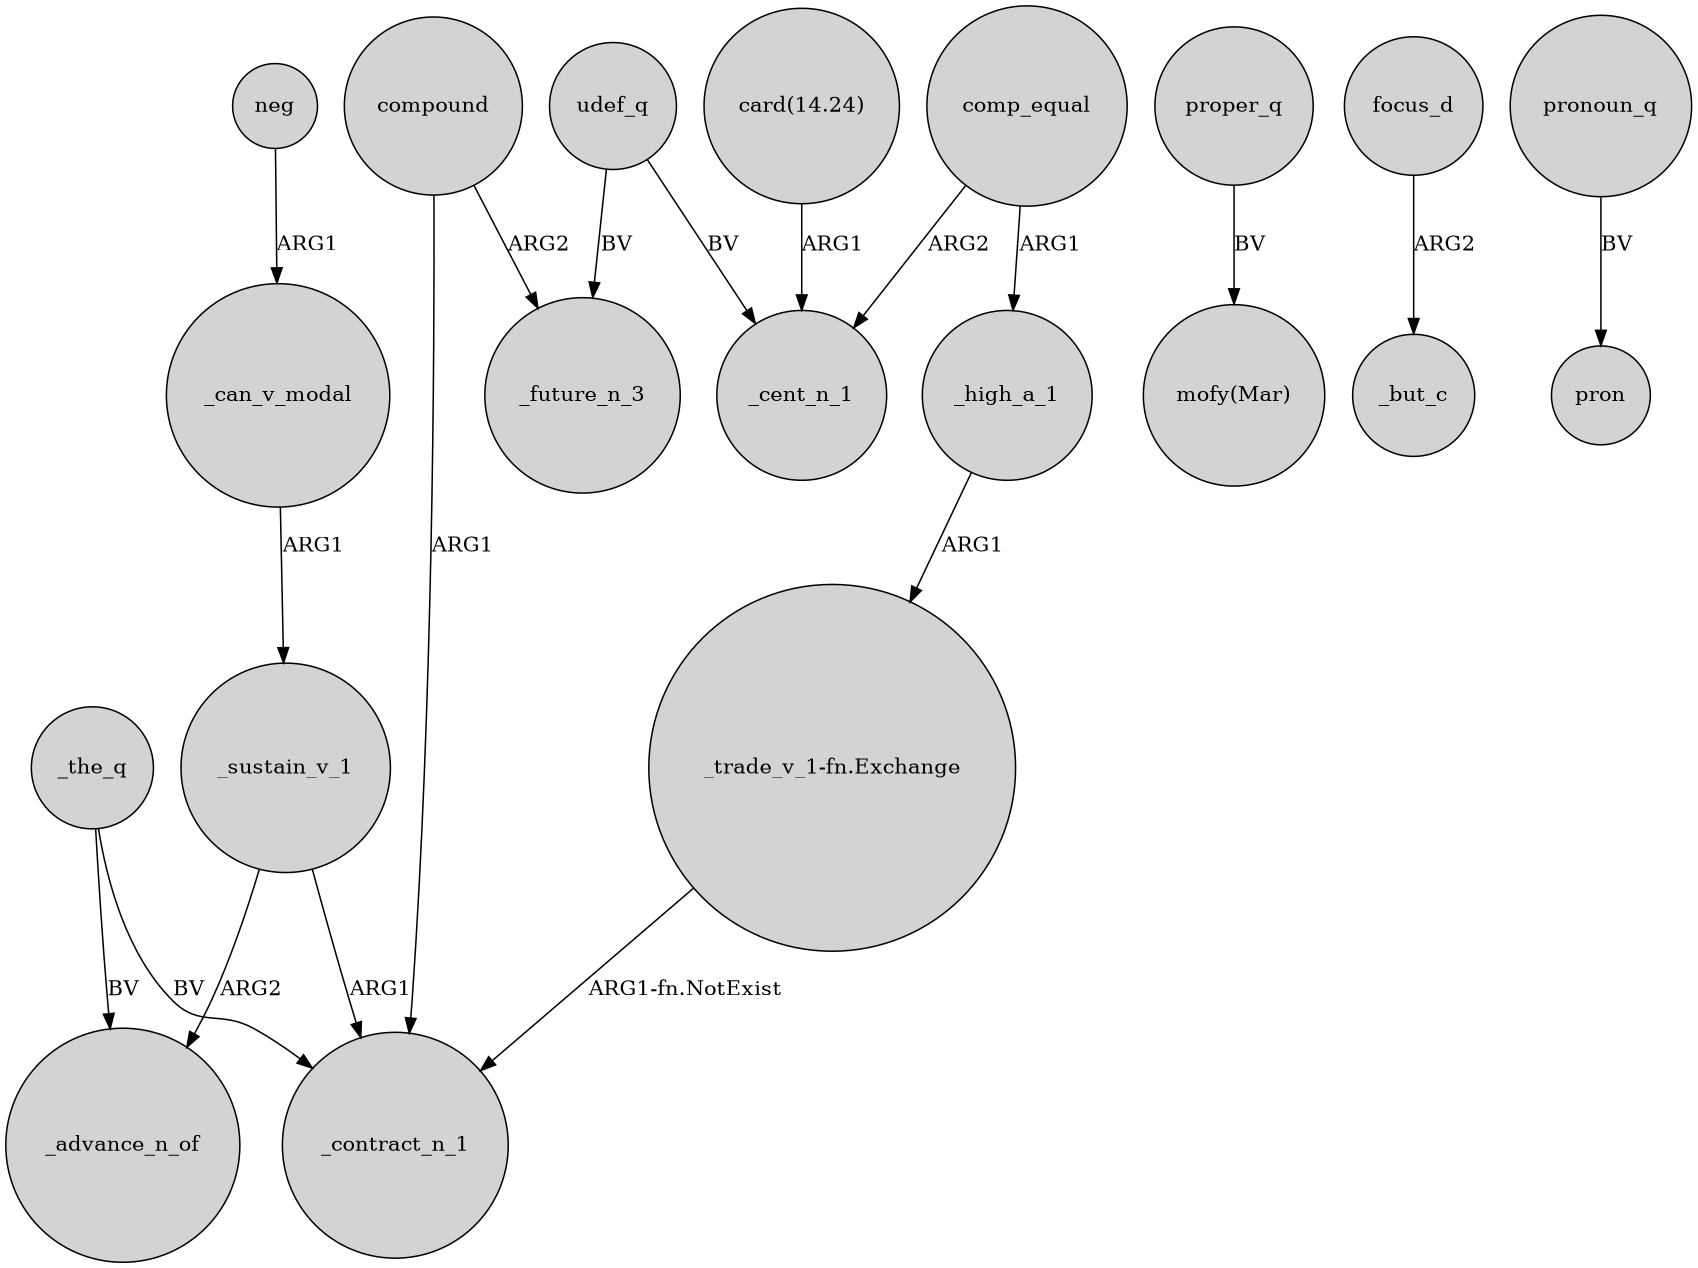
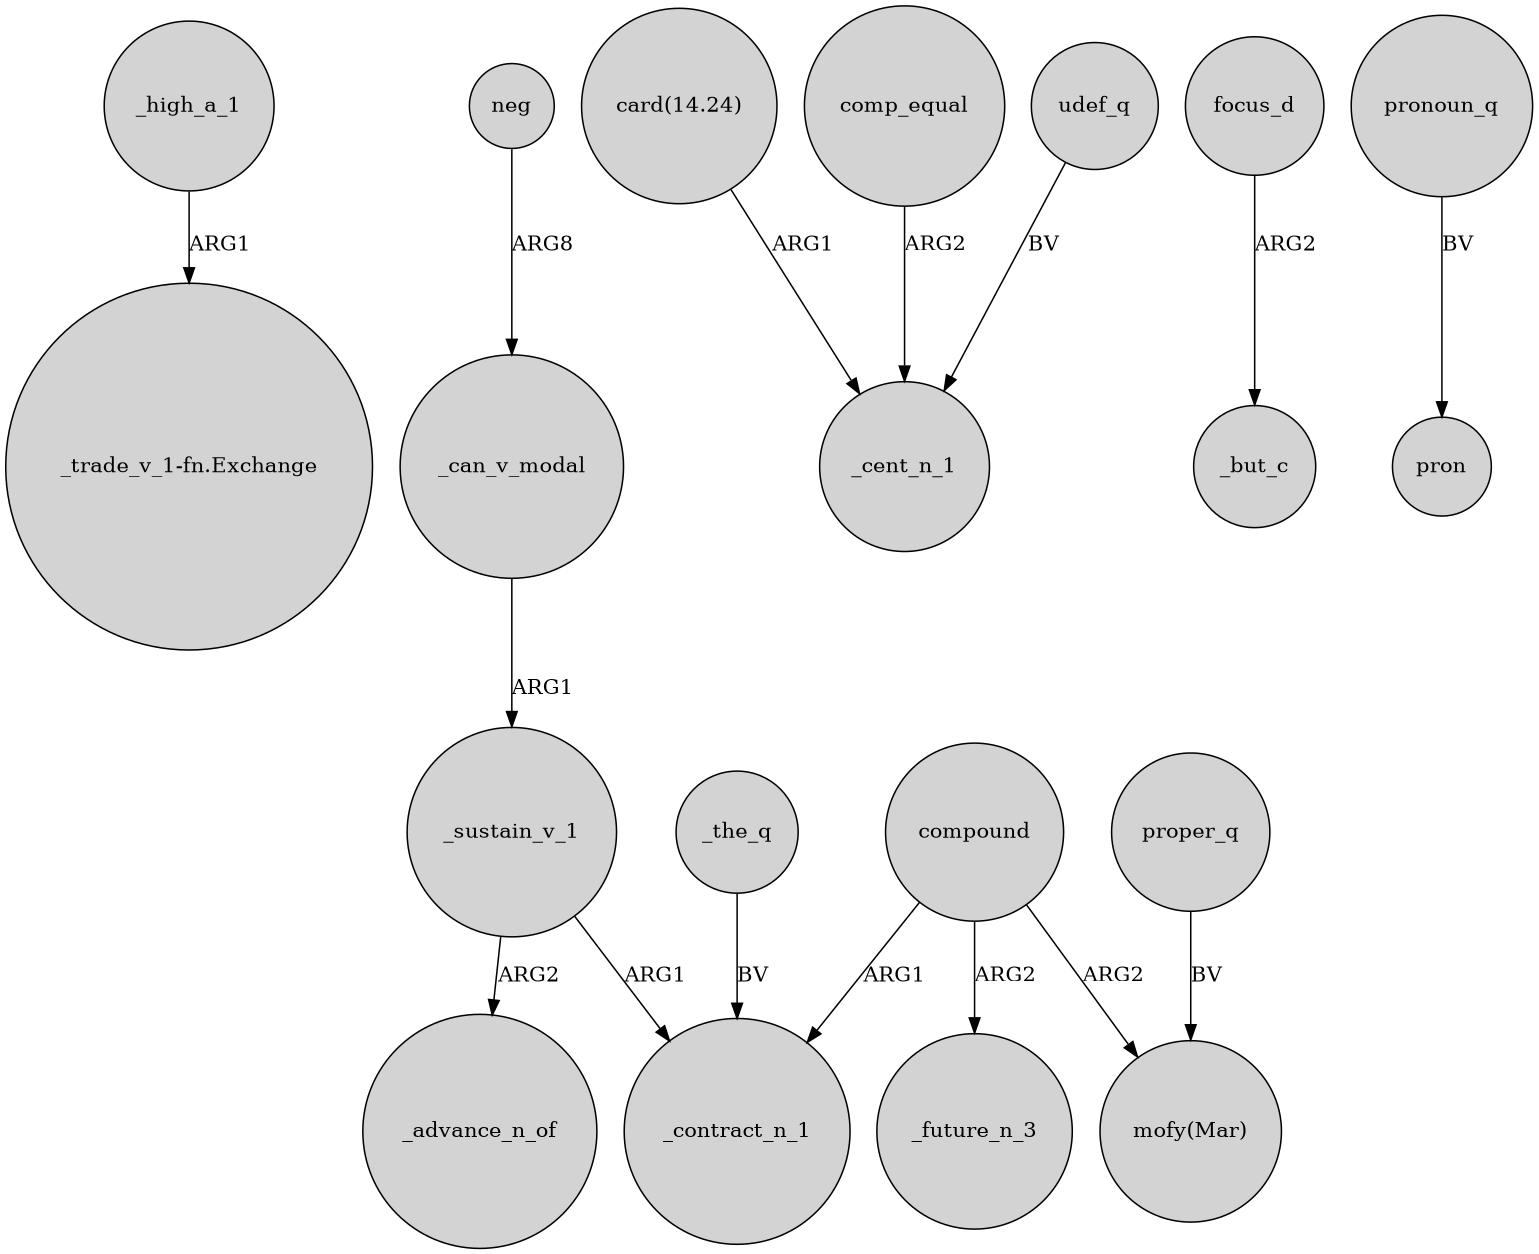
edge "udef_q" -> "_future_n_3": removed, label "BV"
edge "neg" -> "_can_v_modal": label "ARG1" -> "ARG8"
edge "comp_equal" -> "_high_a_1": removed, label "ARG1"
edge "_the_q" -> "_advance_n_of": removed, label "BV"
edge "_trade_v_1-fn.Exchange" -> "_contract_n_1": removed, label "ARG1-fn.NotExist"
edge "compound" -> "mofy(Mar)": added, label "ARG2"
